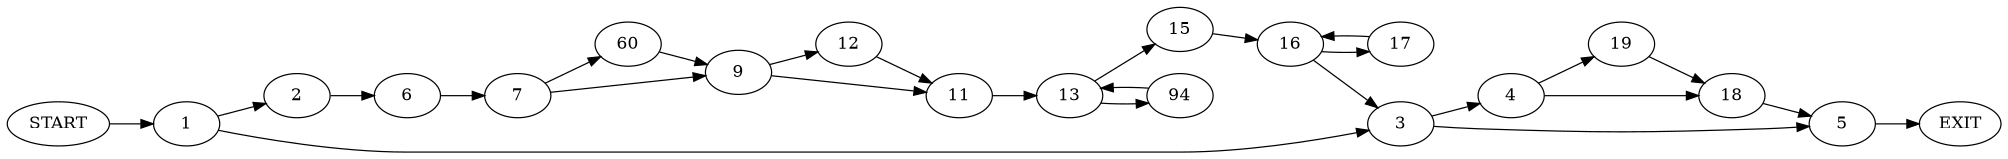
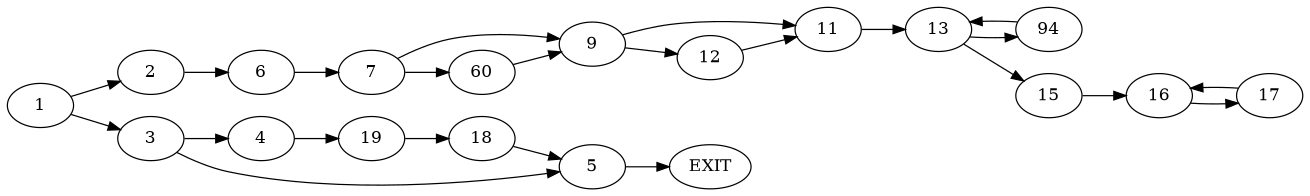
edge "16" -> "3": removed
edge "4" -> "18": removed
node "START": removed
